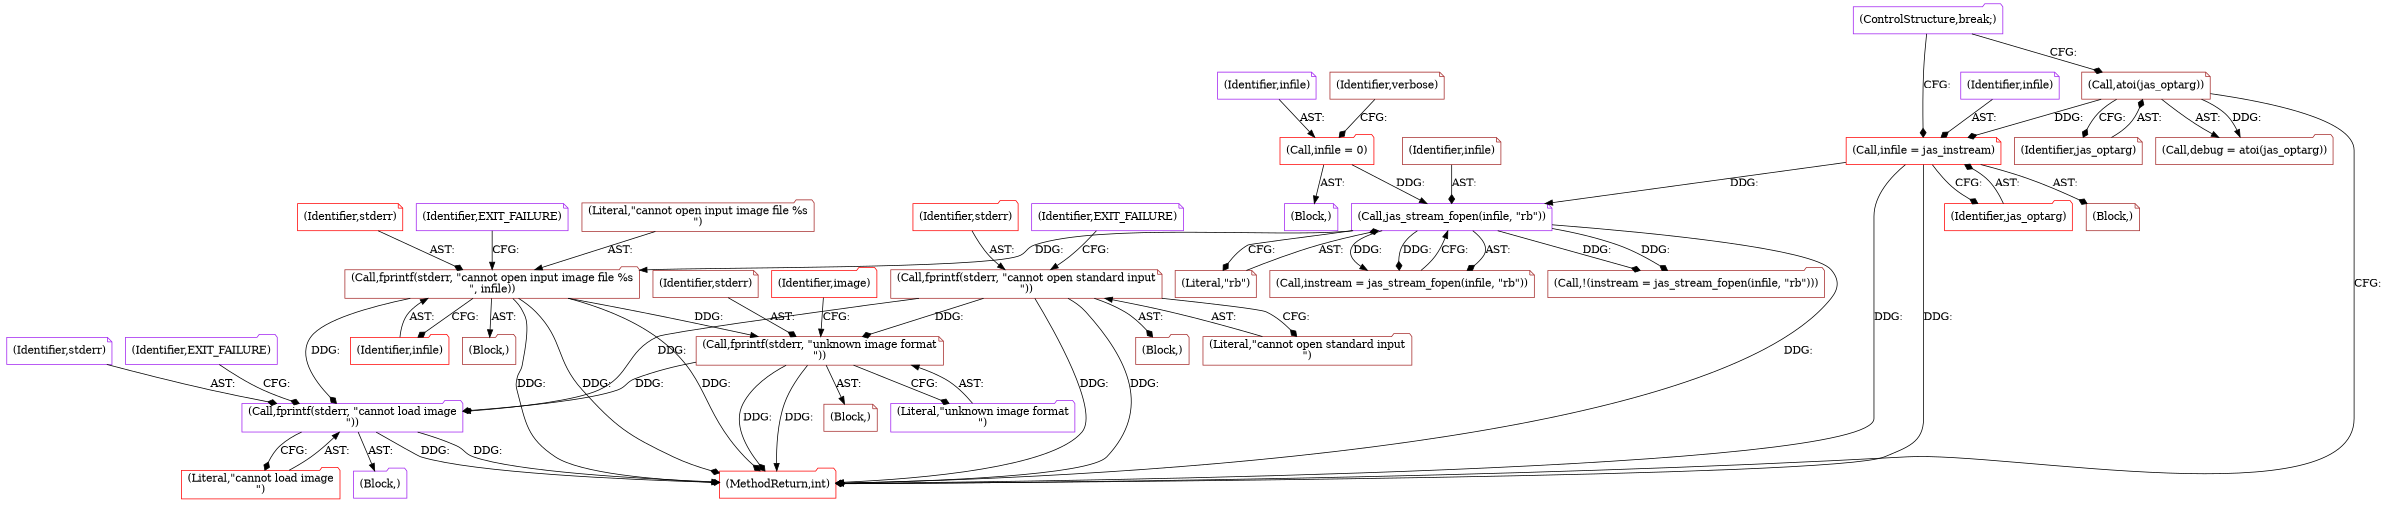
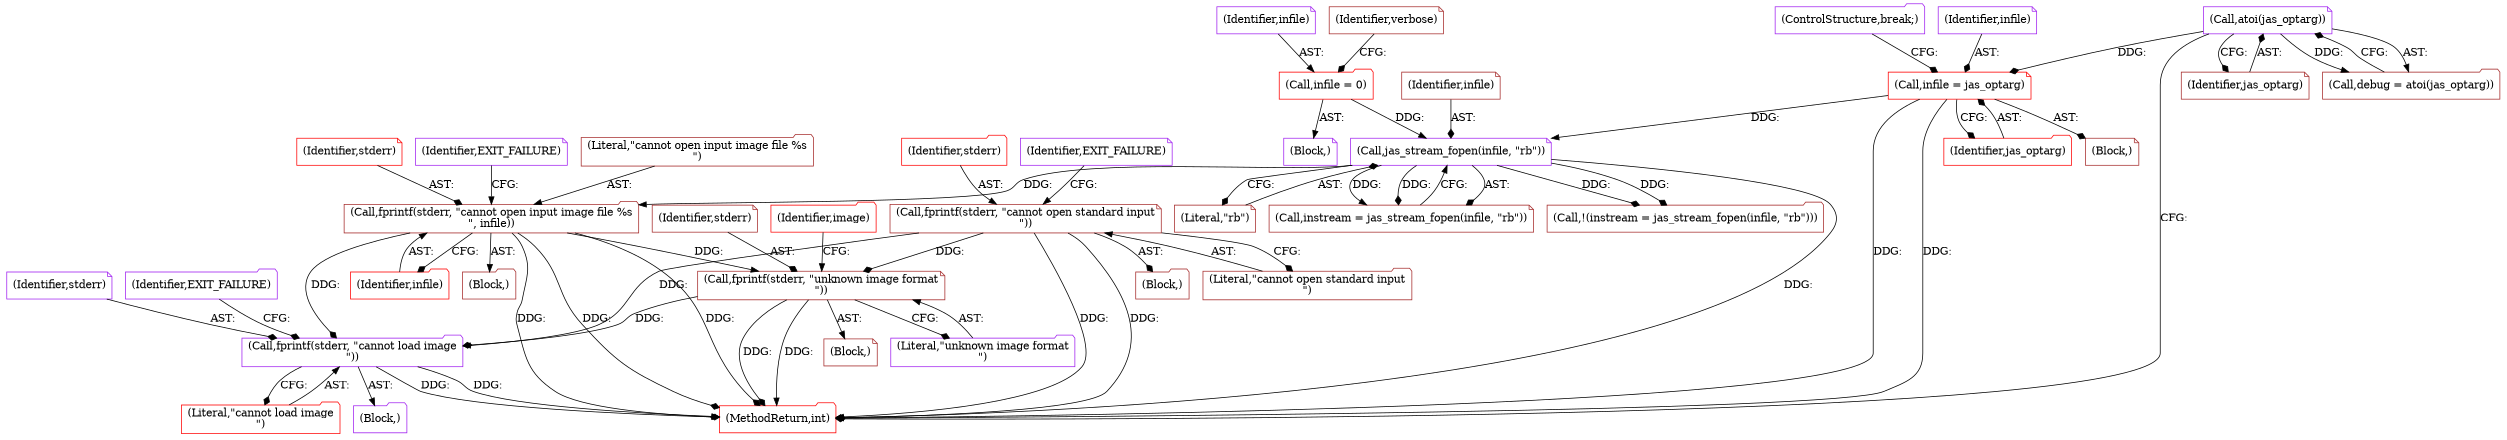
edge "(ControlStructure,break;)" -> "(Call,atoi(jas_optarg))": now "(Call,debug = atoi(jas_optarg))" -> "(Call,atoi(jas_optarg))"
node "(Call,atoi(jas_optarg))": color brown -> purple
node "(Call,infile = jas_instream)": label "(Call,infile = jas_instream)" -> "(Call,infile = jas_optarg)"
